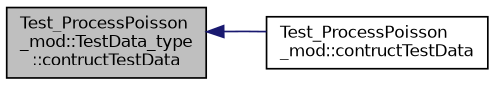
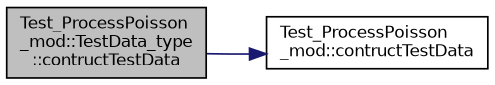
edge "Test_ProcessPoisson _mod::contructTestData" -> "Test_ProcessPoisson _mod::TestData_type ::contructTestData": reversed
